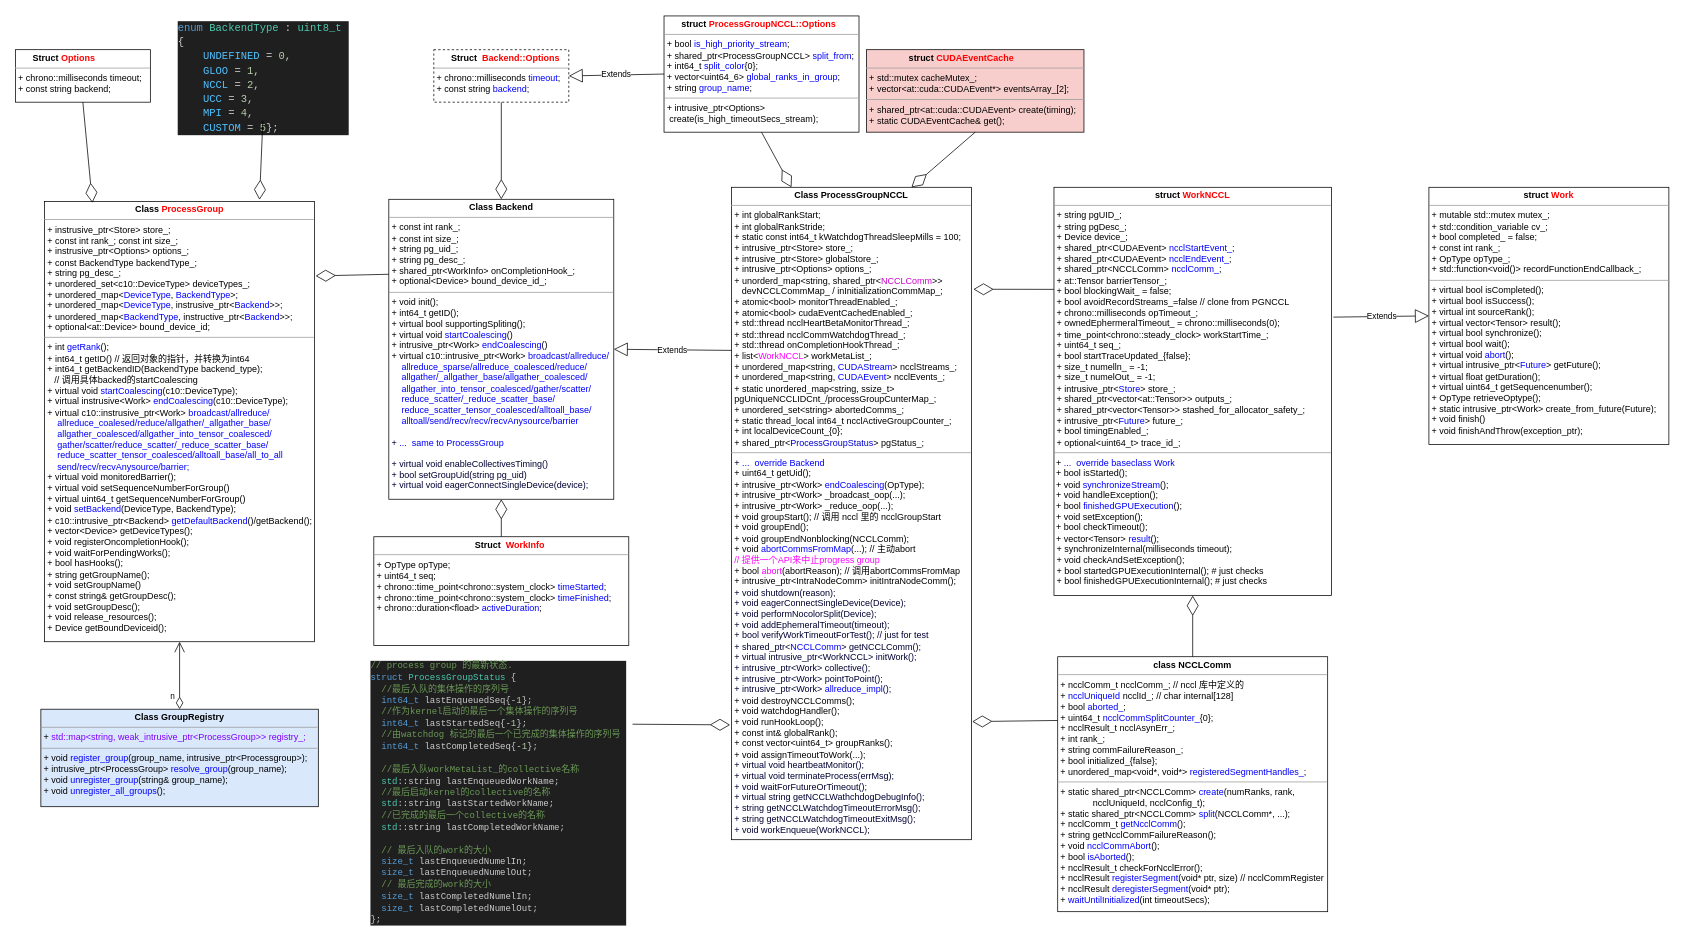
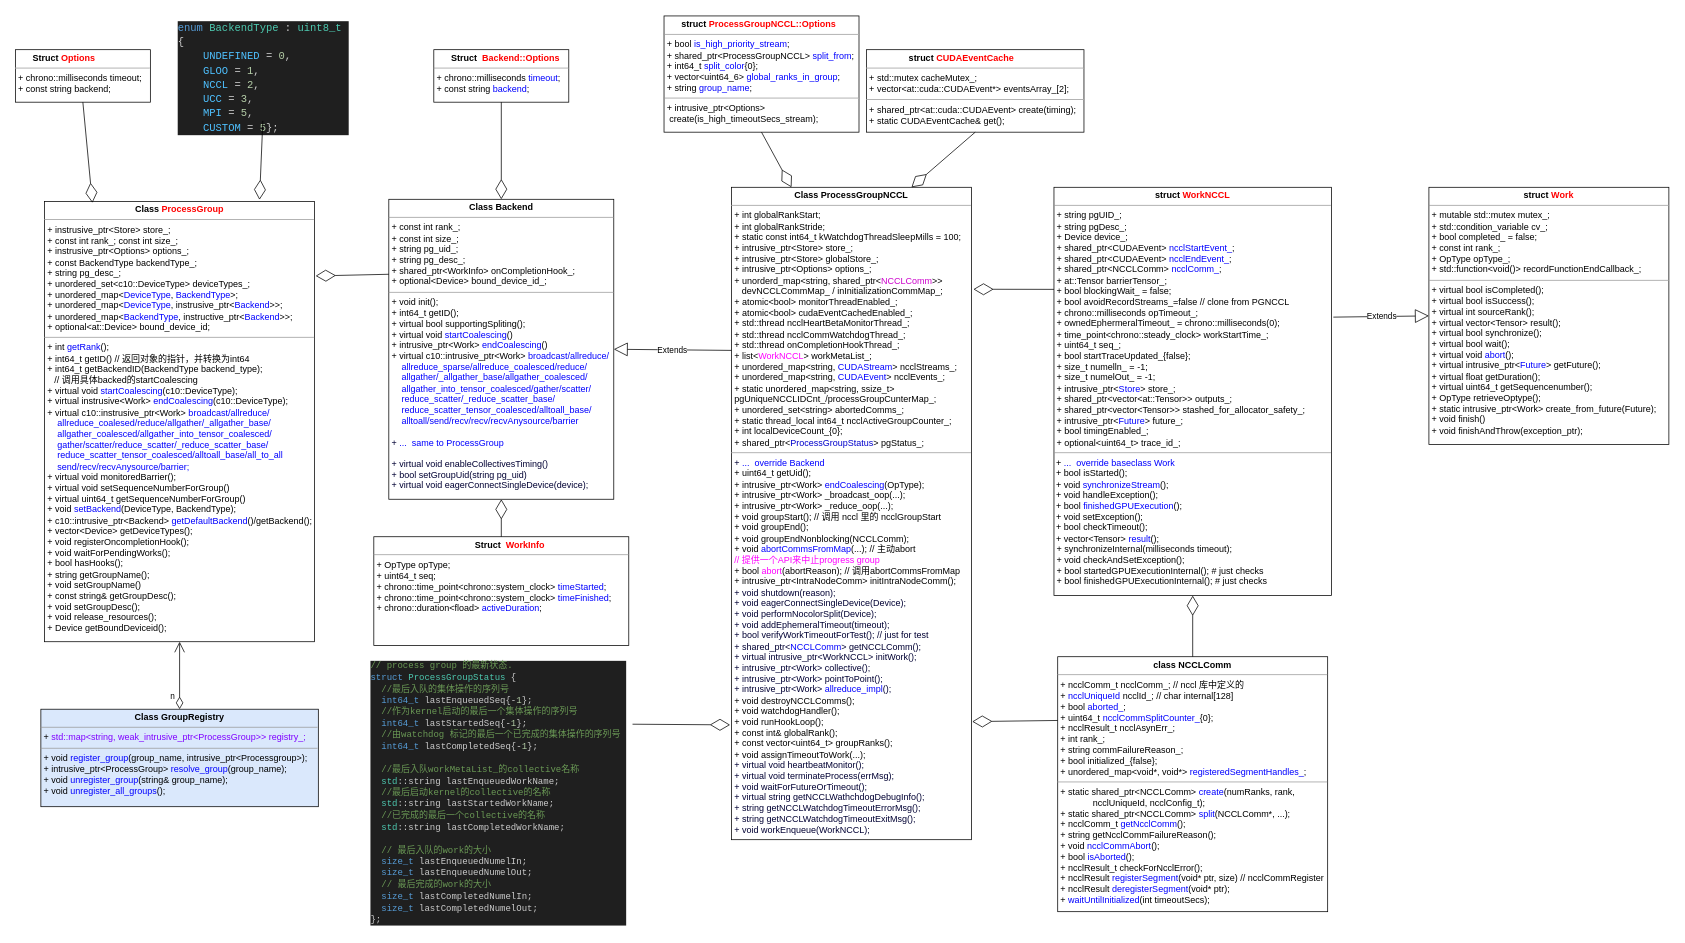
node "enum BackendType : uint8_t { UNDEFINED = 0, GLOO = 1, NCCL = 2, UCC = 3, MPI = 4, CUSTOM = 5};": label "enum BackendType : uint8_t { UNDEFINED = 0, GLOO = 1, NCCL = 2, UCC = 3, MPI = 4, CUSTOM = 5};" -> "enum BackendType : uint8_t { UNDEFINED = 0, GLOO = 1, NCCL = 2, UCC = 3, MPI = 5, CUSTOM = 5};"
edge "struct ProcessGroupNCCL::Options+ bool is_high_priority_stream; + shared_ptr<ProcessGroupNCCL> split_from; + int64_t split_color{0}; + vector<uint64_6> global_ranks_in_group; + string group_name; + intrusive_ptr<Options> create(is_high_timeoutSecs_stream);" -> "Struct Backend::Options+ chrono::milliseconds timeout; + const string backend;": removed, label "Extends"
node "Struct Backend::Options+ chrono::milliseconds timeout; + const string backend;": style dashed -> solid
node "struct CUDAEventCache+ std::mutex cacheMutex_; + vector<at::cuda::CUDAEvent*> eventsArray_[2]; + shared_ptr<at::cuda::CUDAEvent> create(timing); + static CUDAEventCache& get();": fillcolor #f8cecc -> #ffffff
